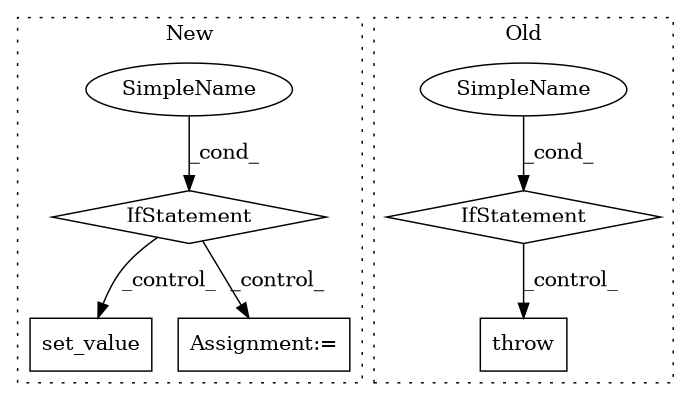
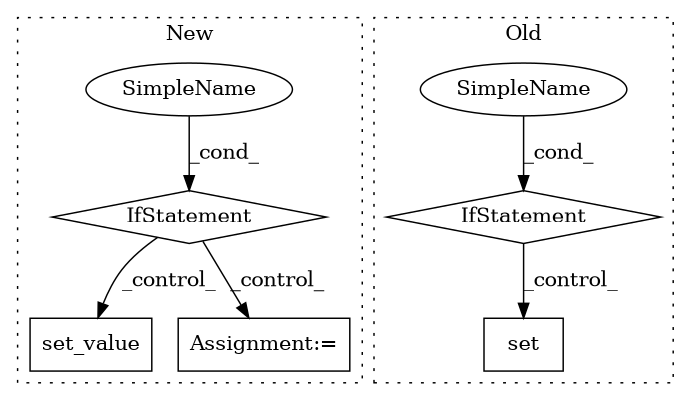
node "throw": label "throw" -> "set"
